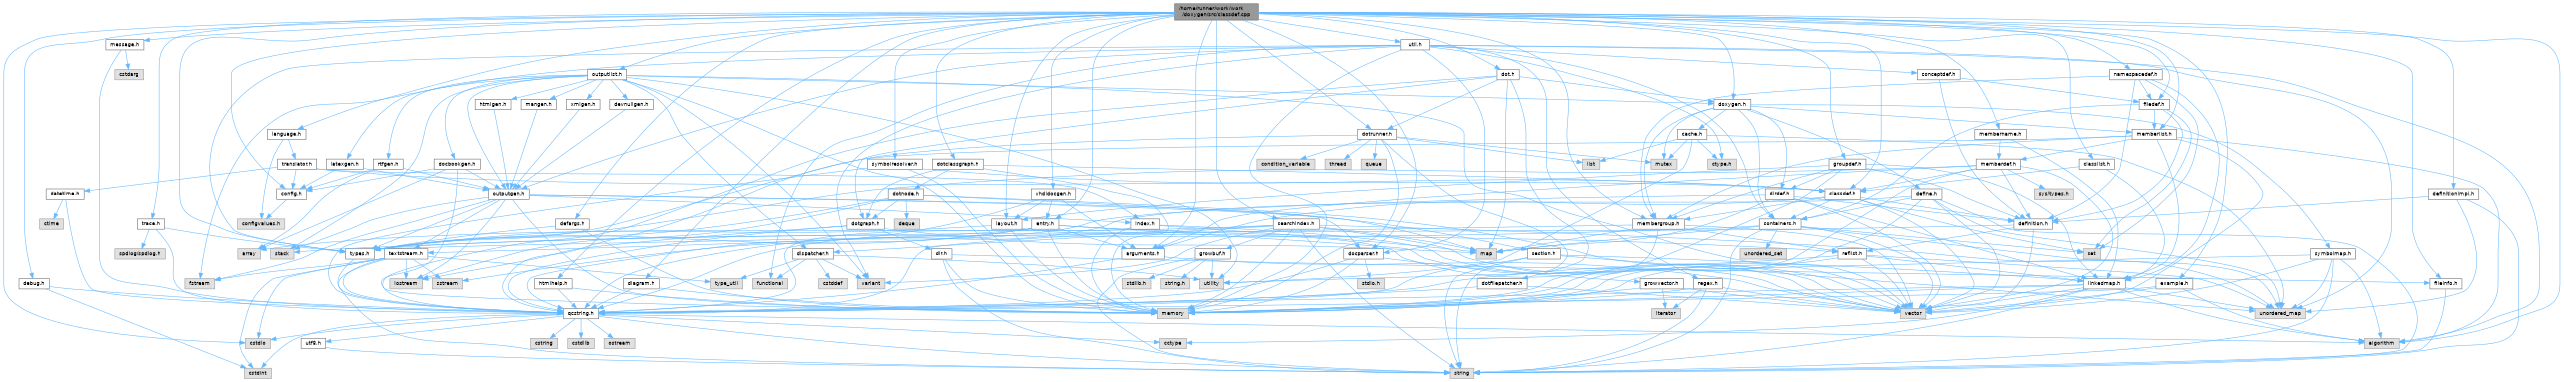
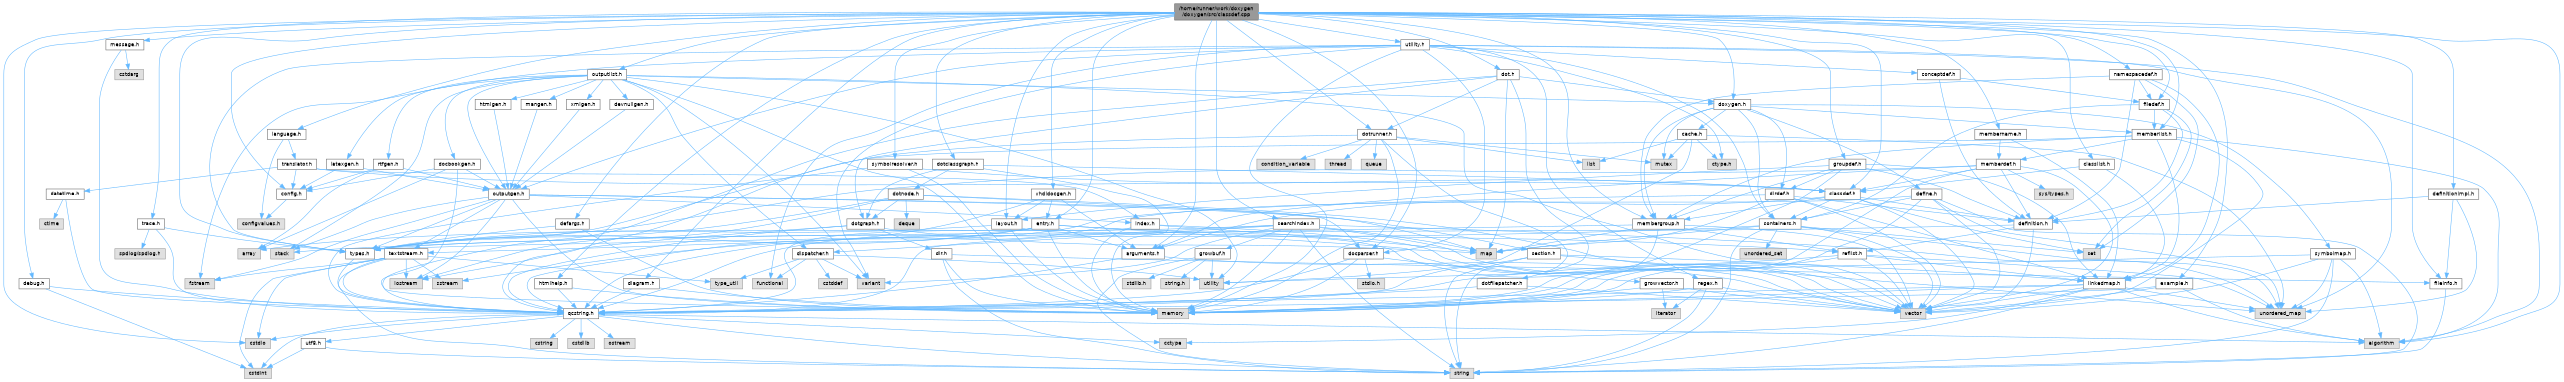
node "/home/runner/work/work /doxygen/src/classdef.cpp": label "/home/runner/work/work /doxygen/src/classdef.cpp" -> "/home/runner/work/doxygen /doxygen/src/classdef.cpp"
node "util.h": label "util.h" -> "utility.h"
edge "utf8.h" -> "cstdint": added
edge "definitionimpl.h" -> "string": now "definitionimpl.h" -> "fileinfo.h"
